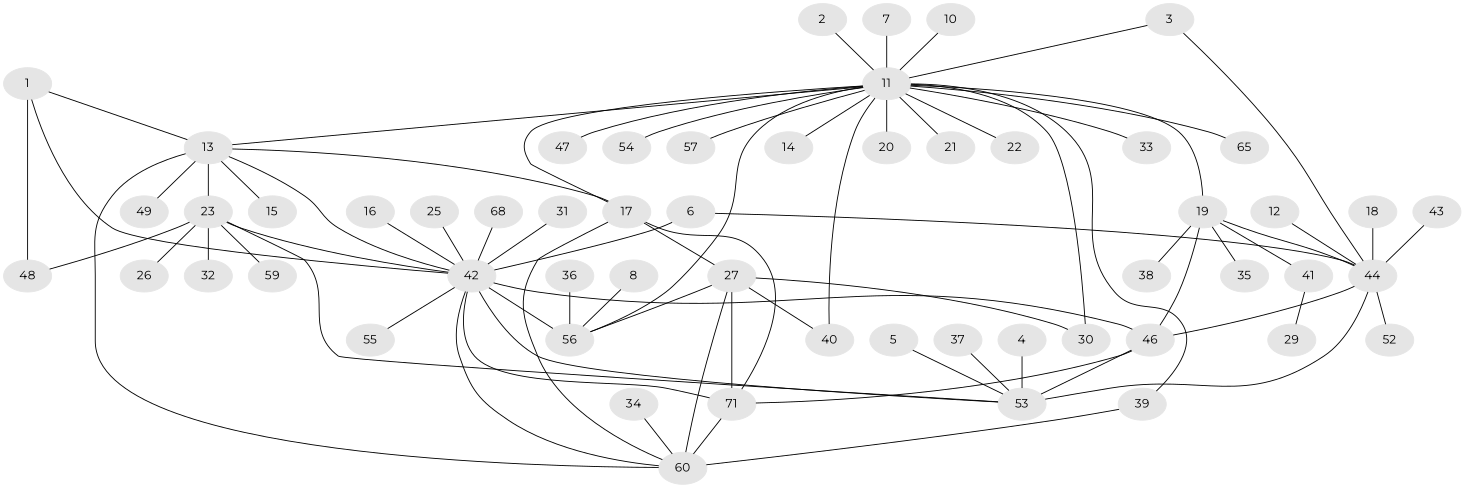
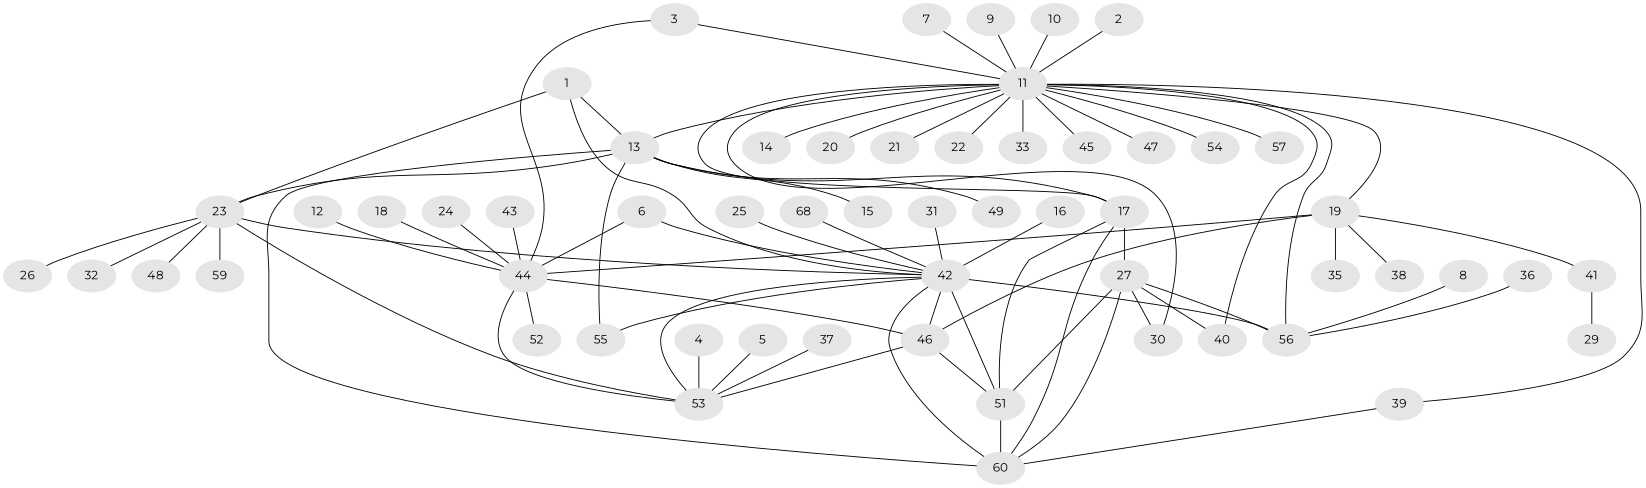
node "9": added
node "65": label "65" -> "45"
edge "1" -- "48": now "1" -- "23"
node "24": added
edge "13" -- "42": now "13" -- "55"
node "34": removed
node "71": label "71" -> "51"
